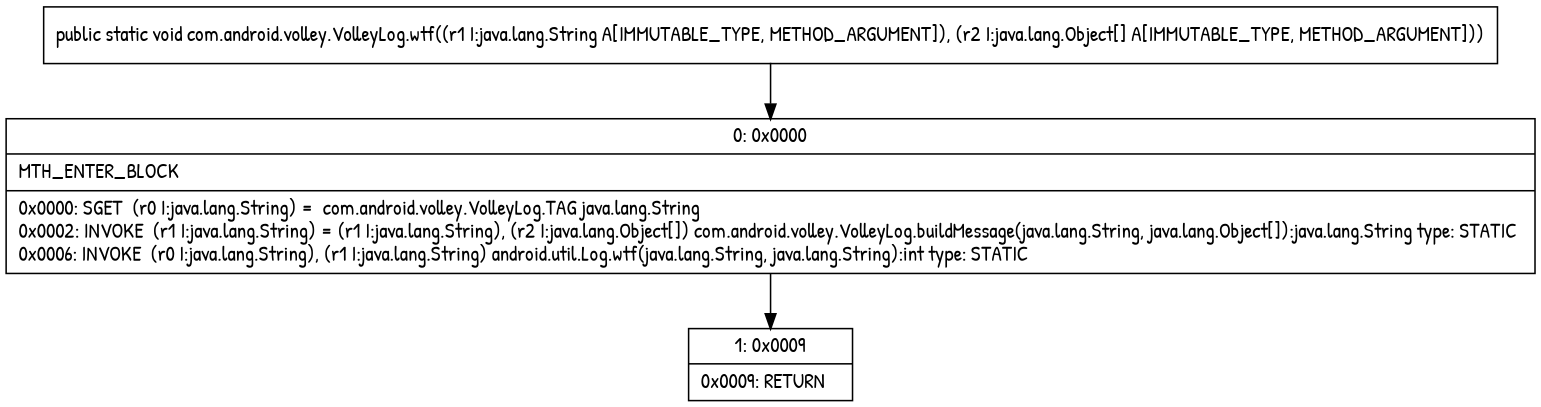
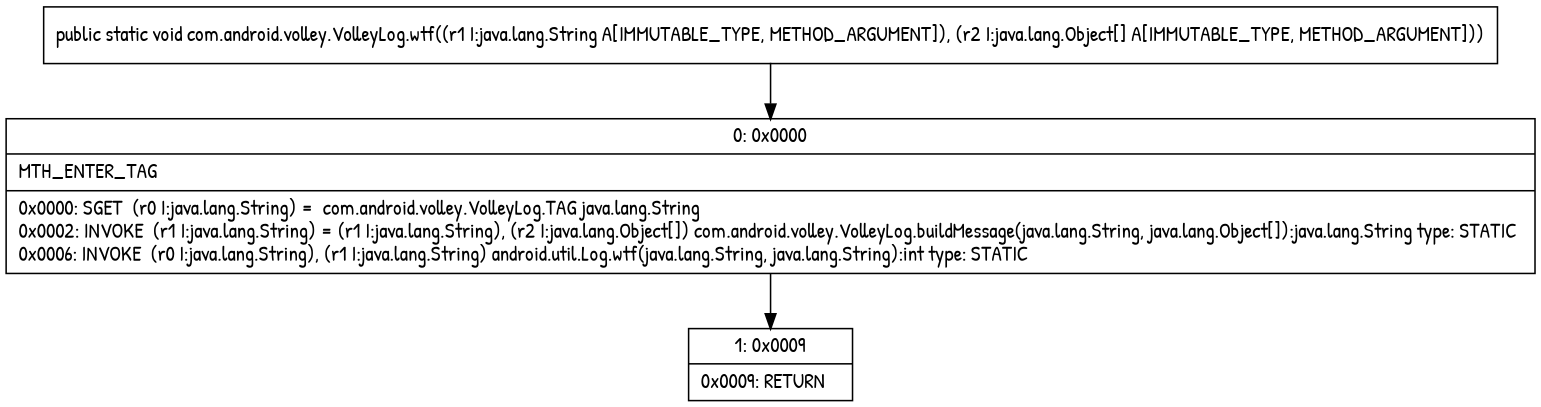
node "0: 0x0000": text "MTH_ENTER_BLOCK" -> "MTH_ENTER_TAG"
